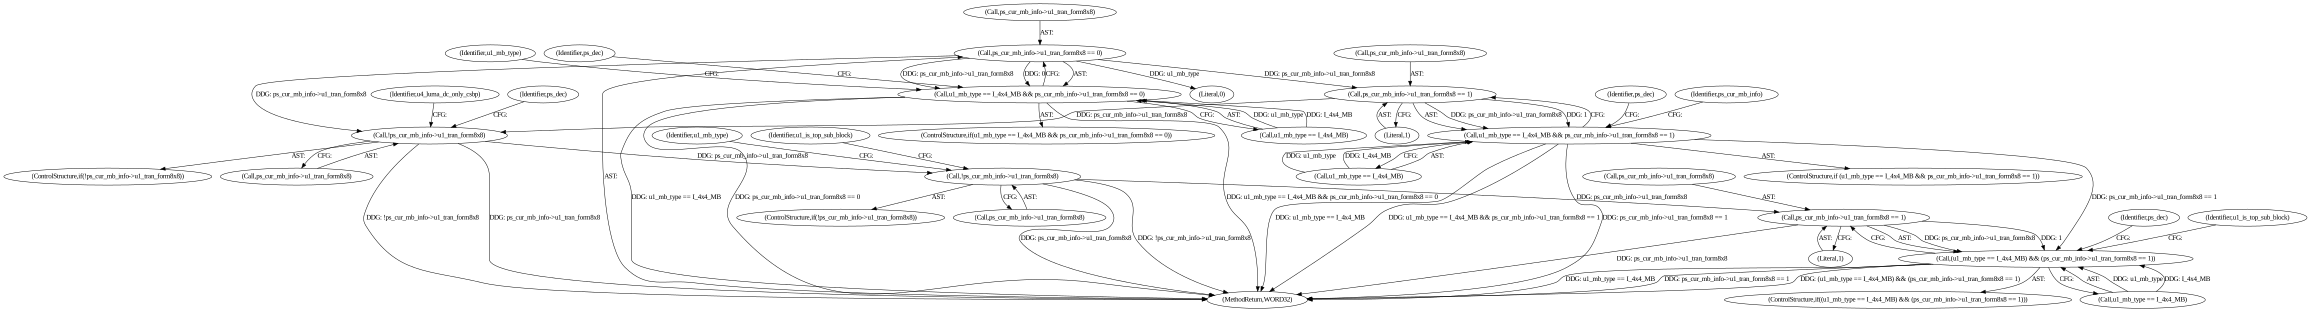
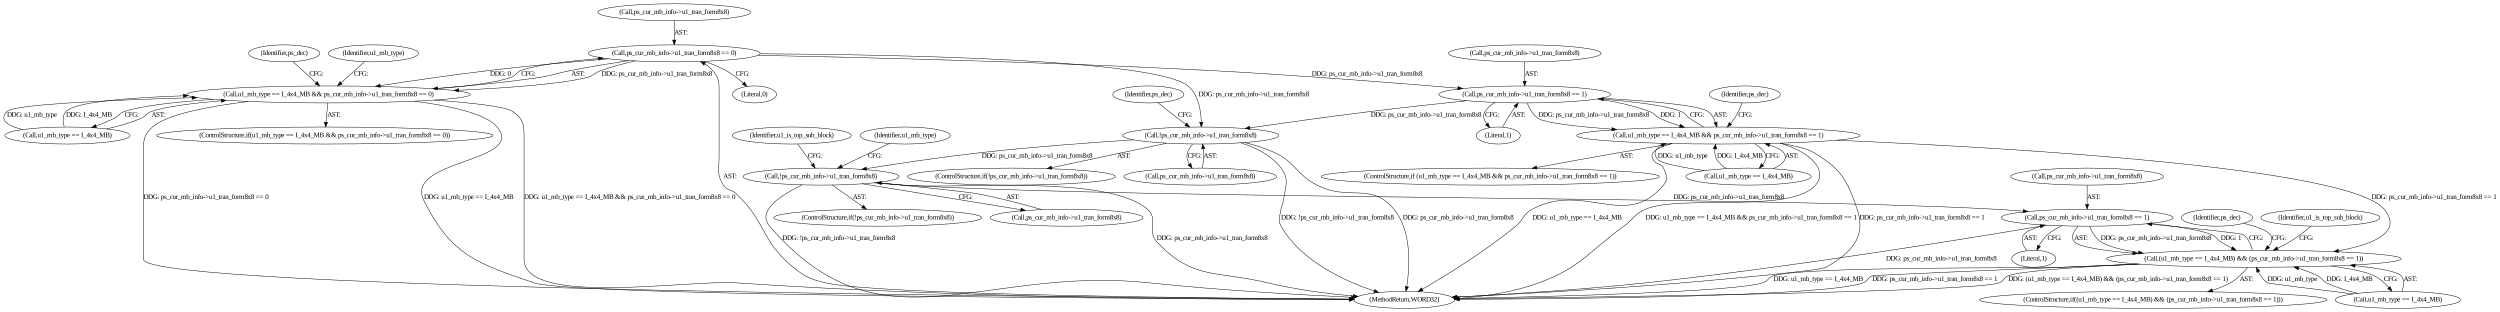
edge "(Call,ps_cur_mb_info->u1_tran_form8x8 == 0)" -> "(Literal,0)": label "DDG: u1_mb_type" -> "CFG: "
node "(Identifier,u4_luma_dc_only_csbp)": removed
node "(Identifier,ps_cur_mb_info)": removed
